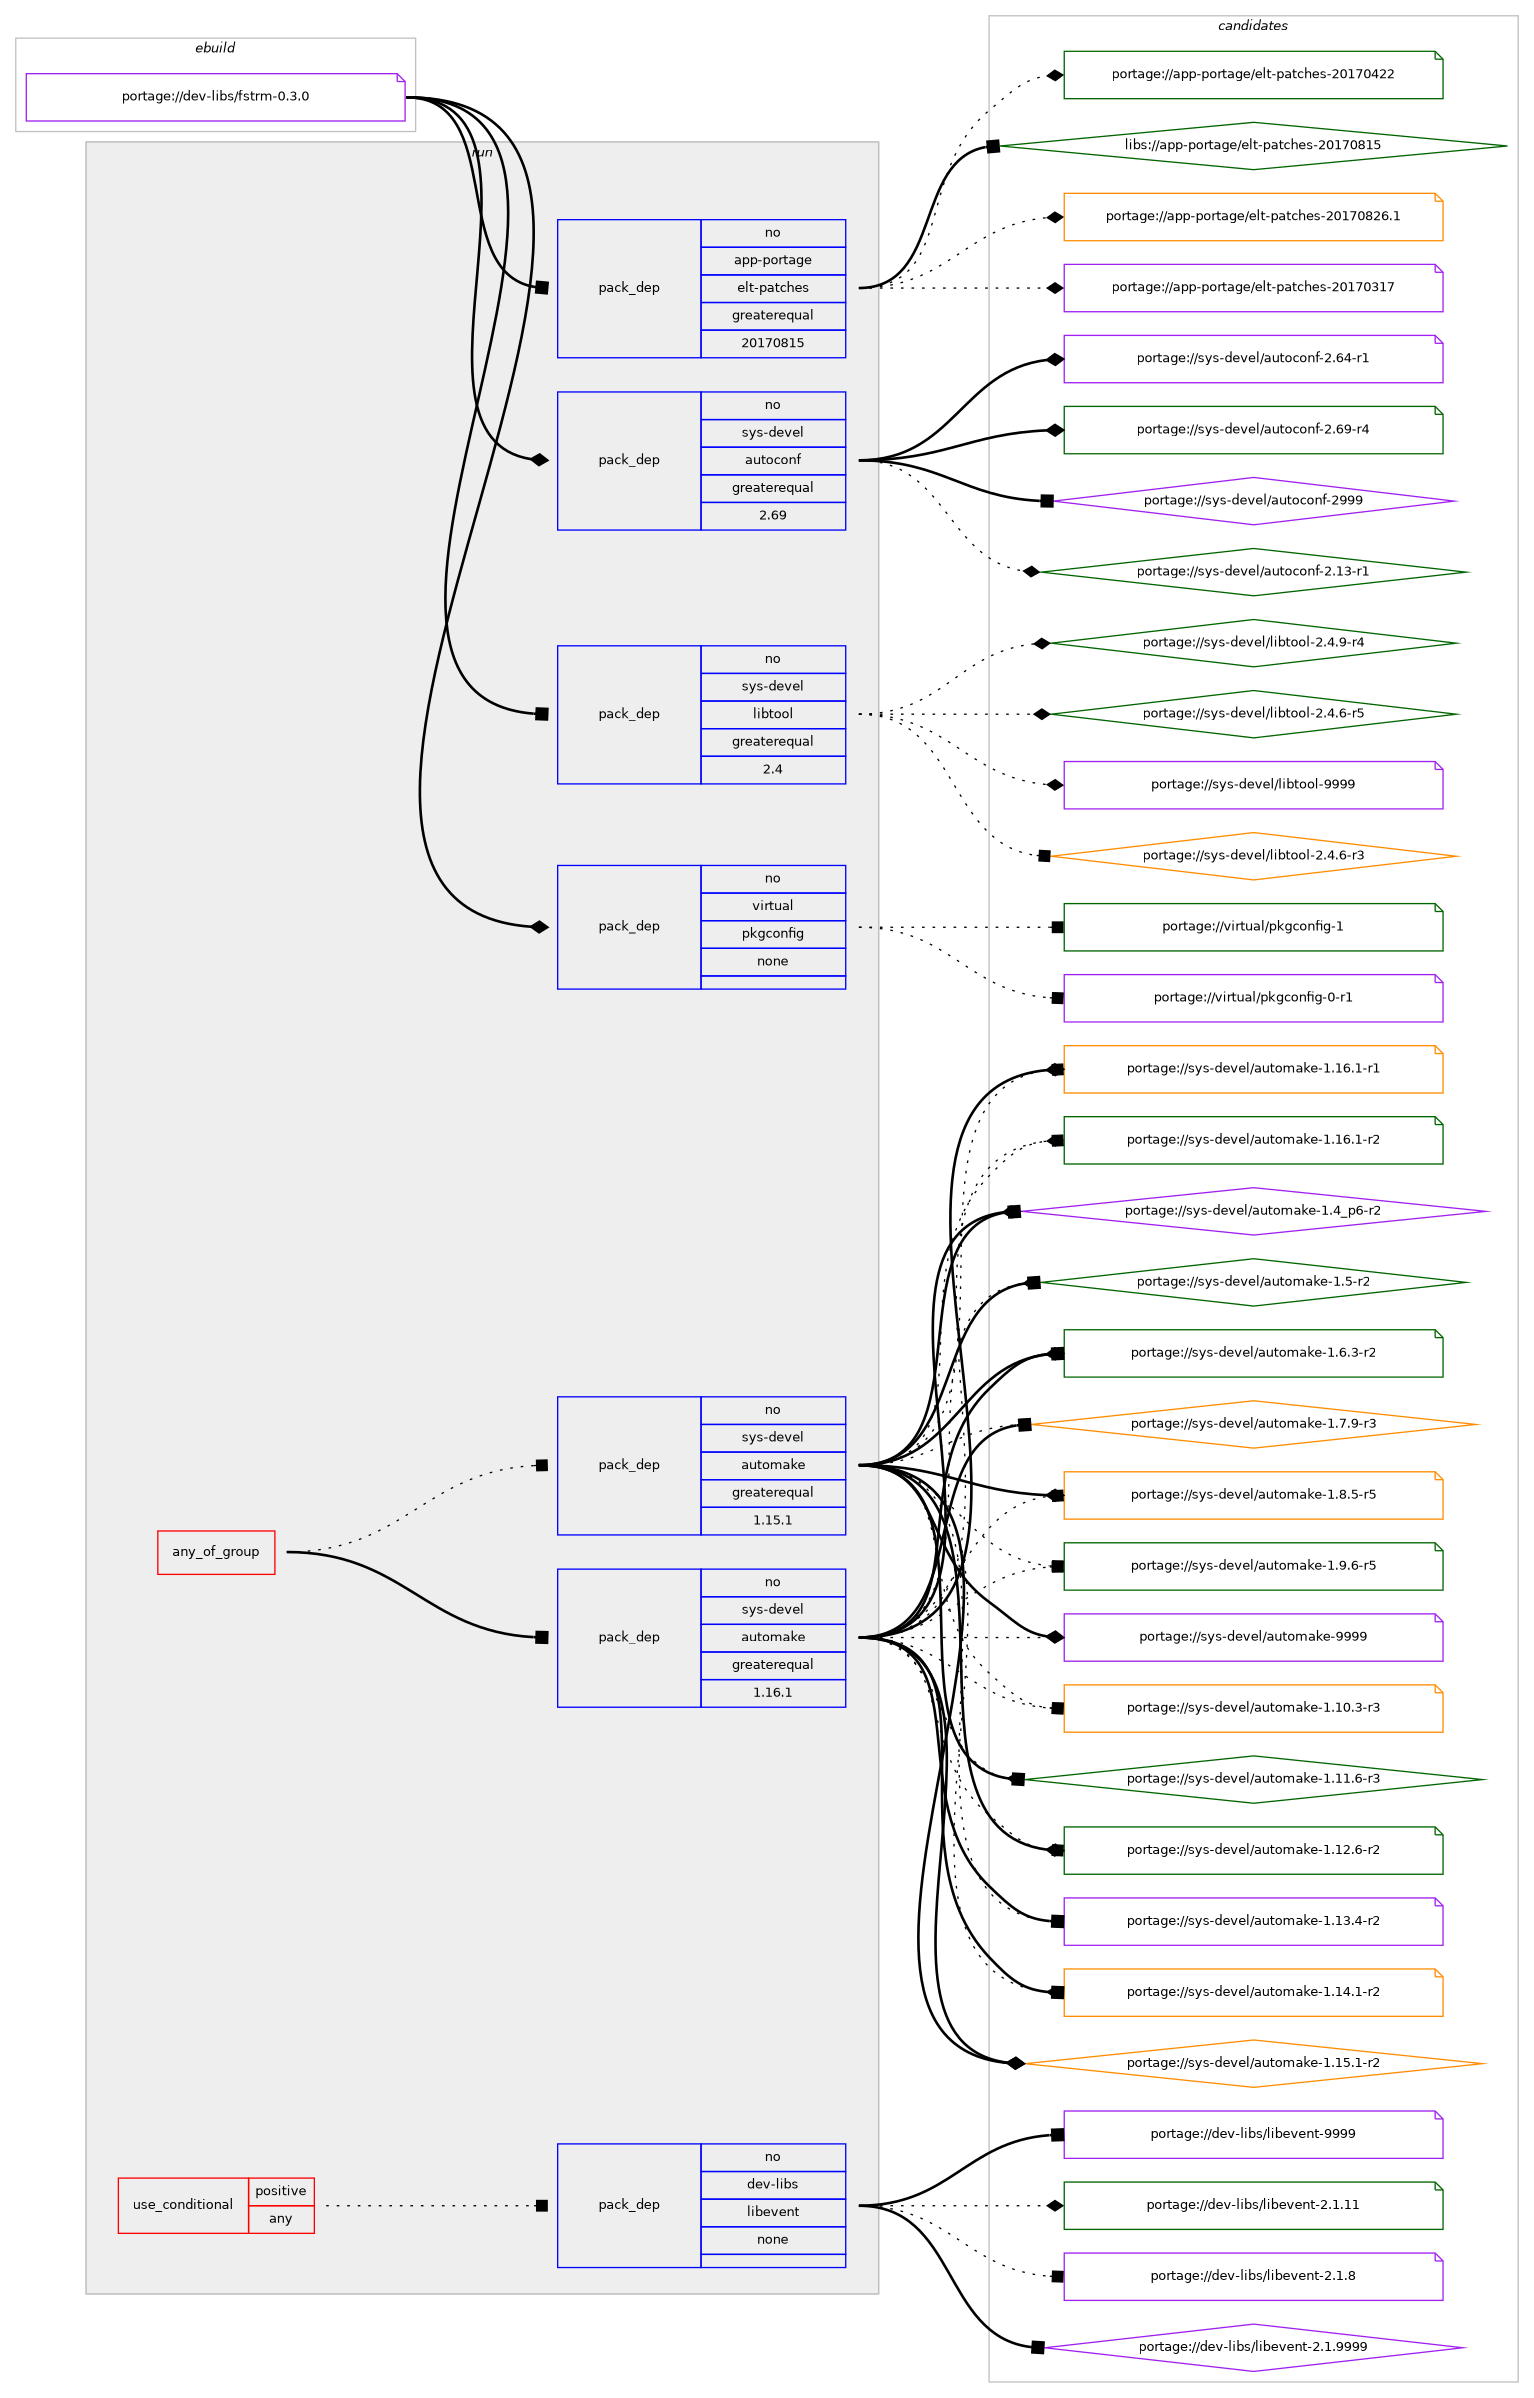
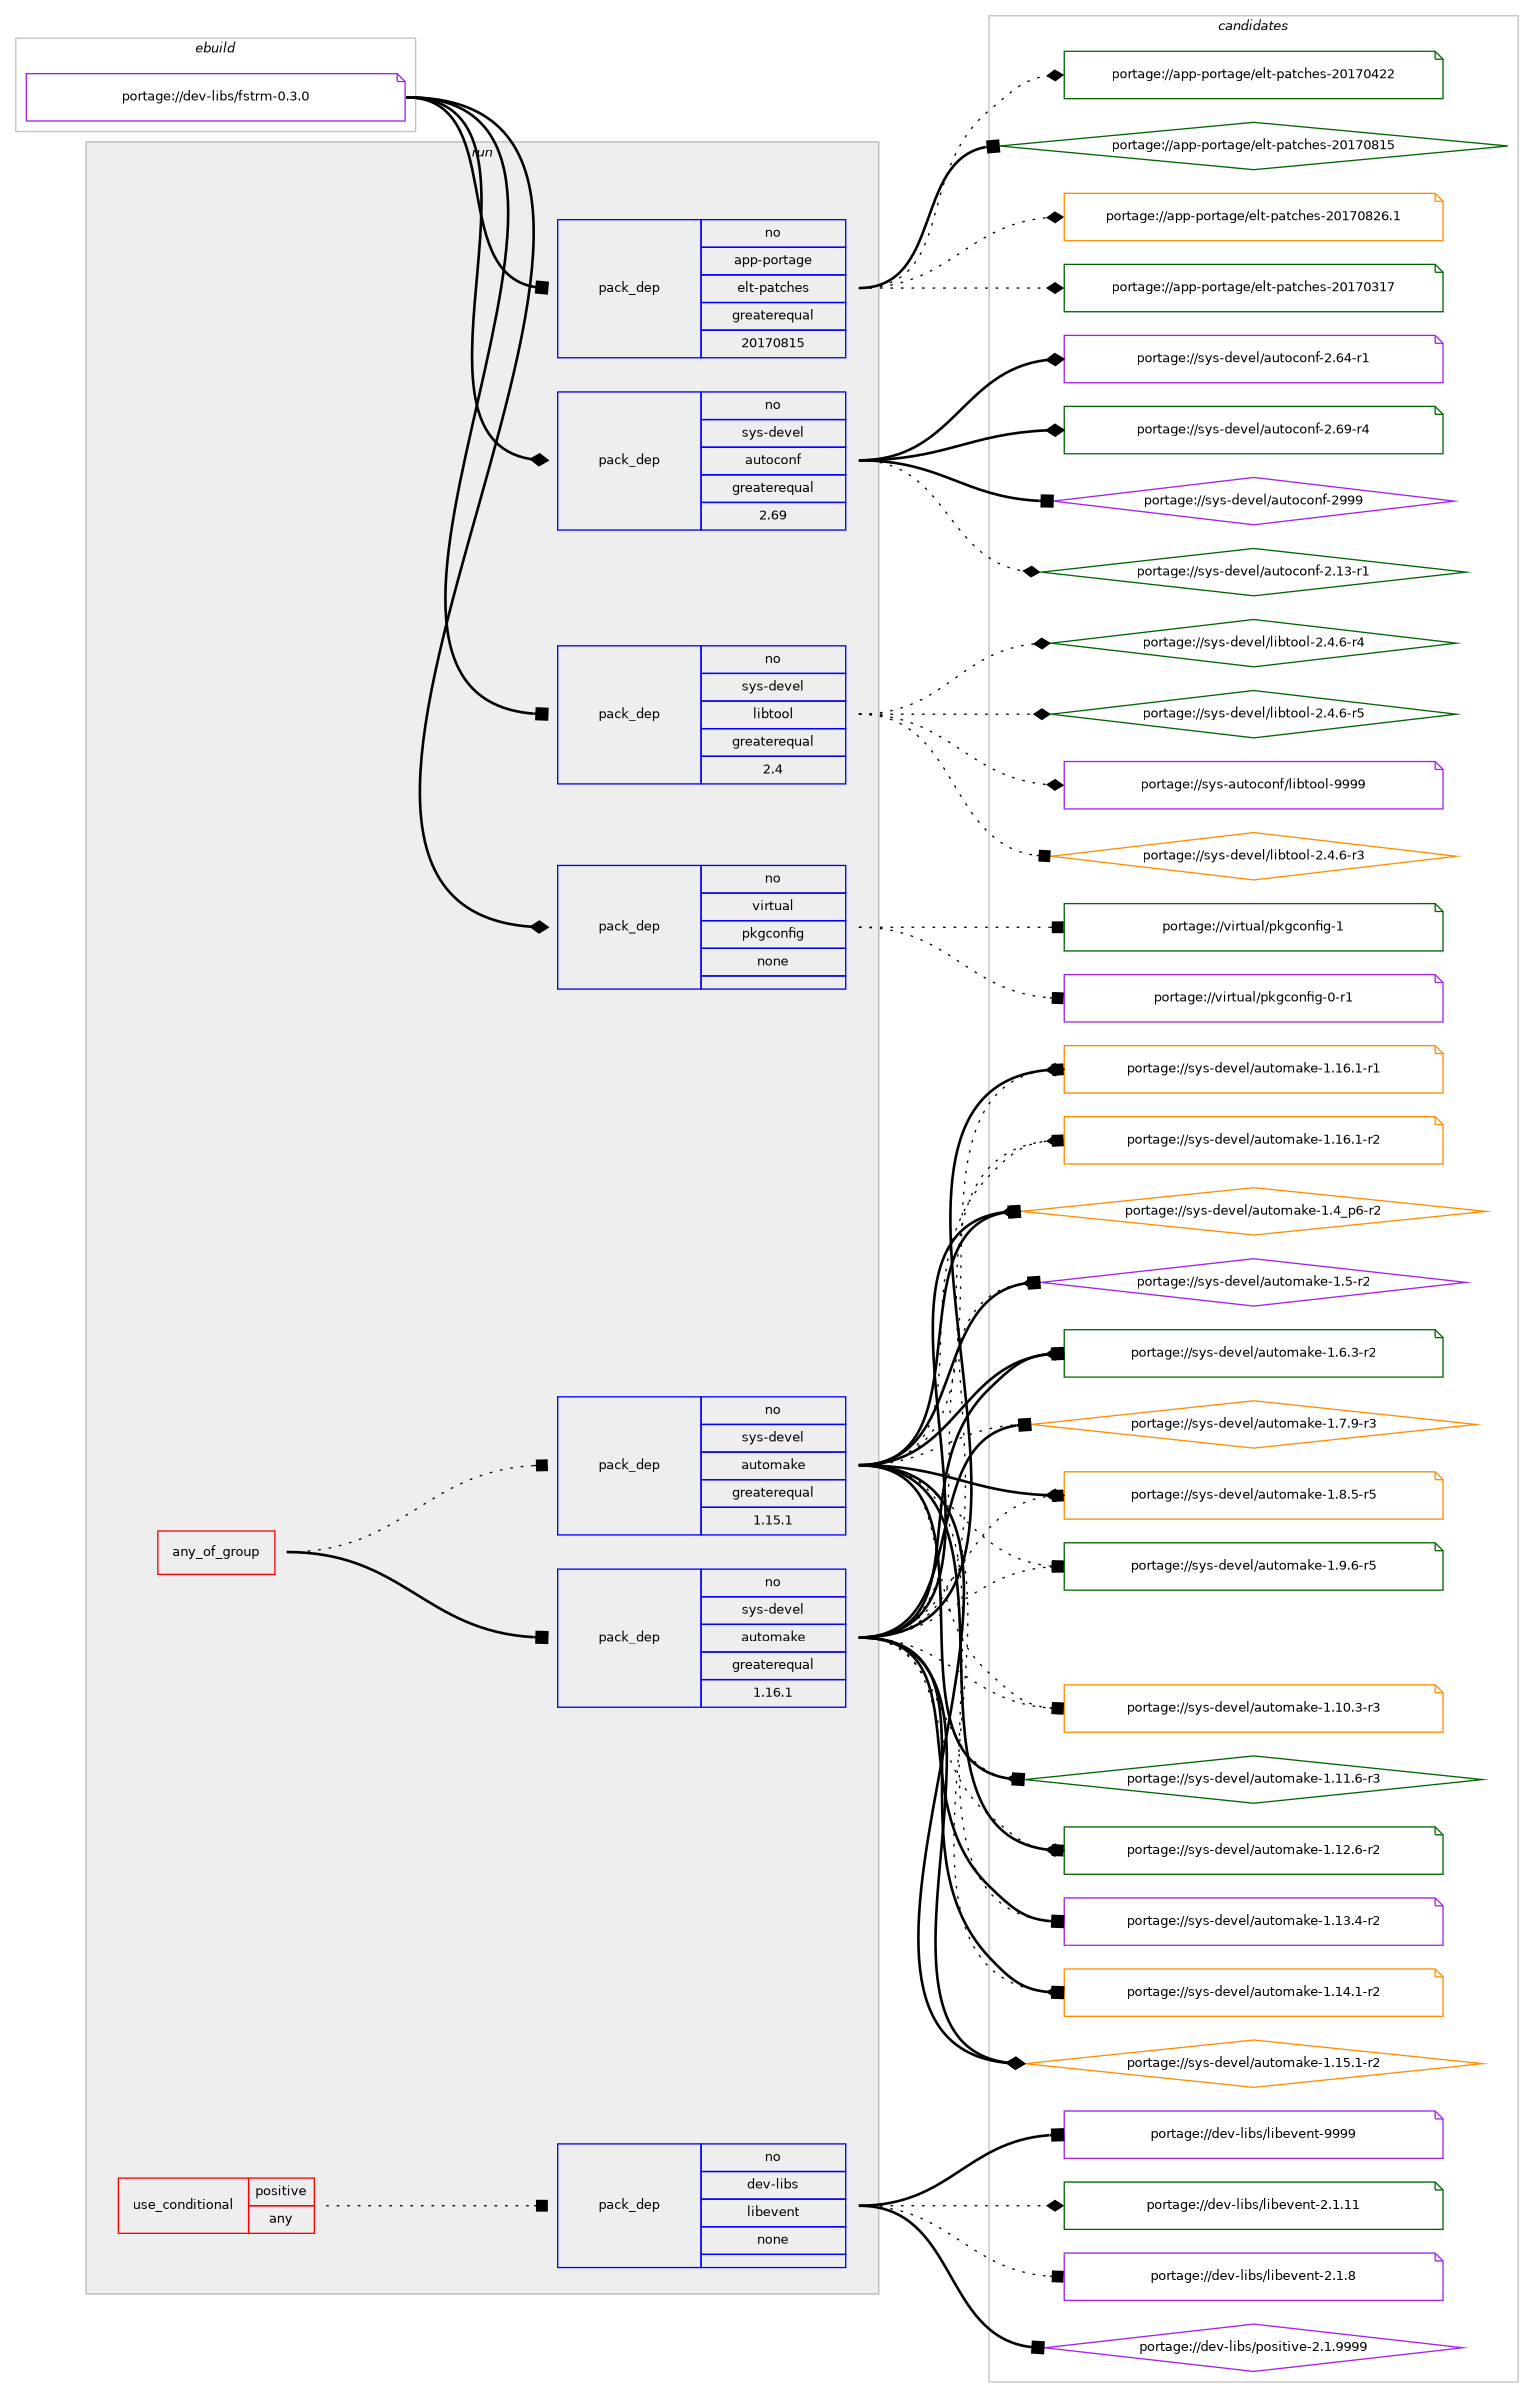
node "libs://app-portage/elt-patches-20170815": label "libs://app-portage/elt-patches-20170815" -> "portage://app-portage/elt-patches-20170815"
node "portage://app-portage/elt-patches-20170317": color purple -> darkgreen
node "portage://sys-devel/libtool-2.4.9-r4": label "portage://sys-devel/libtool-2.4.9-r4" -> "portage://sys-devel/libtool-2.4.6-r4"
node "portage://sys-devel/libtool-9999": label "portage://sys-devel/libtool-9999" -> "portage://sys-autoconf/libtool-9999"
node "portage://sys-devel/automake-1.16.1-r2": color darkgreen -> darkorange
node "portage://sys-devel/automake-1.4_p6-r2": color purple -> darkorange
node "portage://sys-devel/automake-1.5-r2": color darkgreen -> purple
node "portage://sys-devel/automake-9999": removed
node "portage://dev-libs/libevent-2.1.9999": label "portage://dev-libs/libevent-2.1.9999" -> "portage://dev-libs/positive-2.1.9999"
